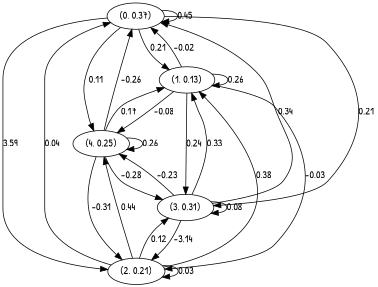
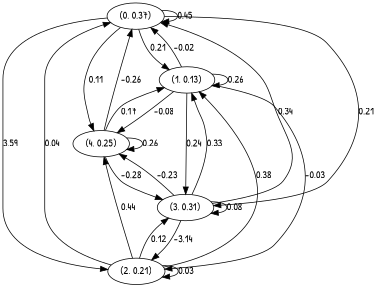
edge "(4, 0.25)" -> "(2, 0.21)": removed, label "-0.31"
